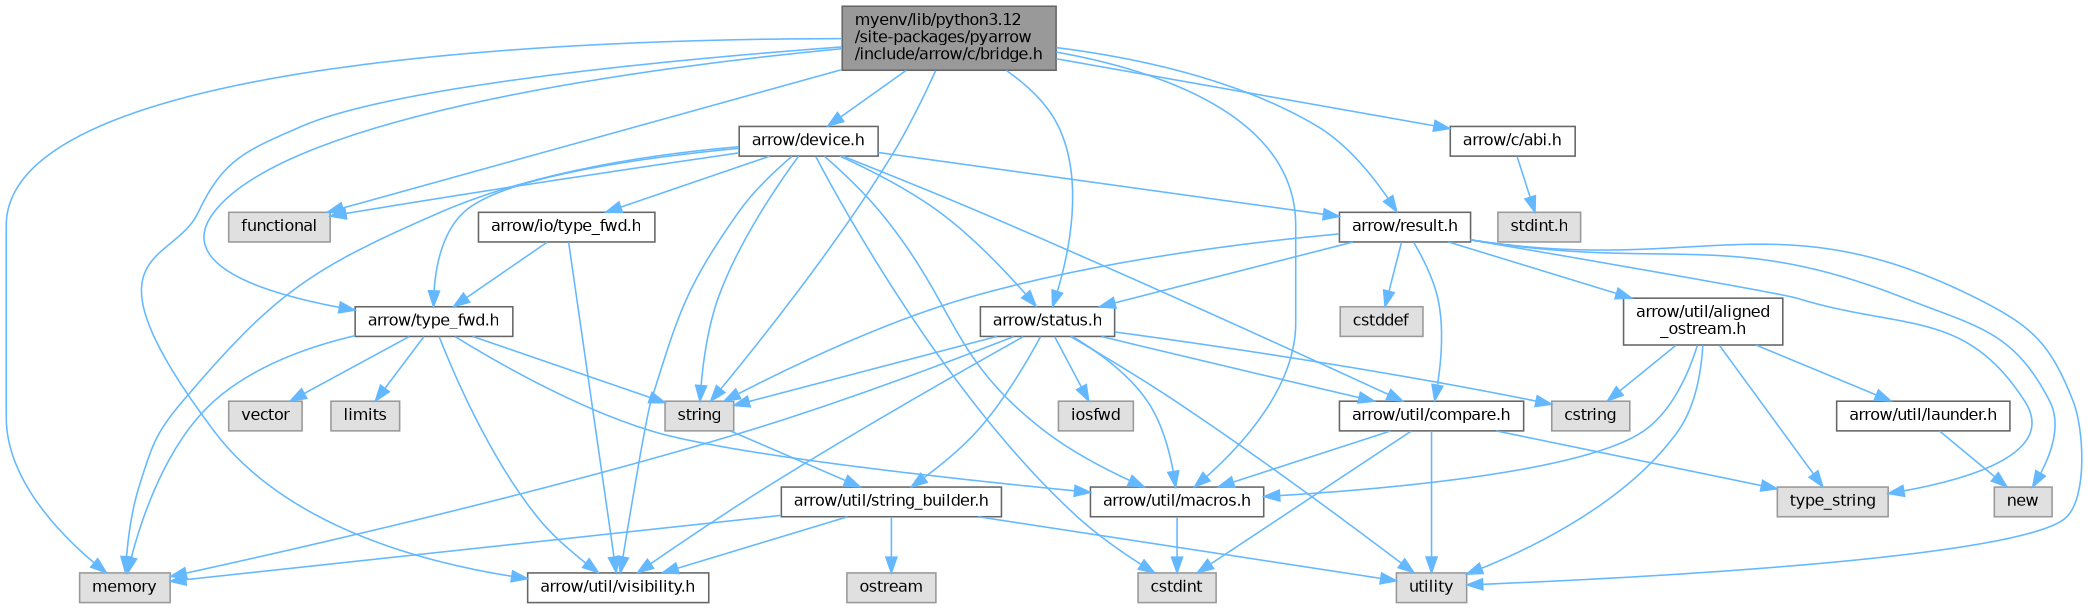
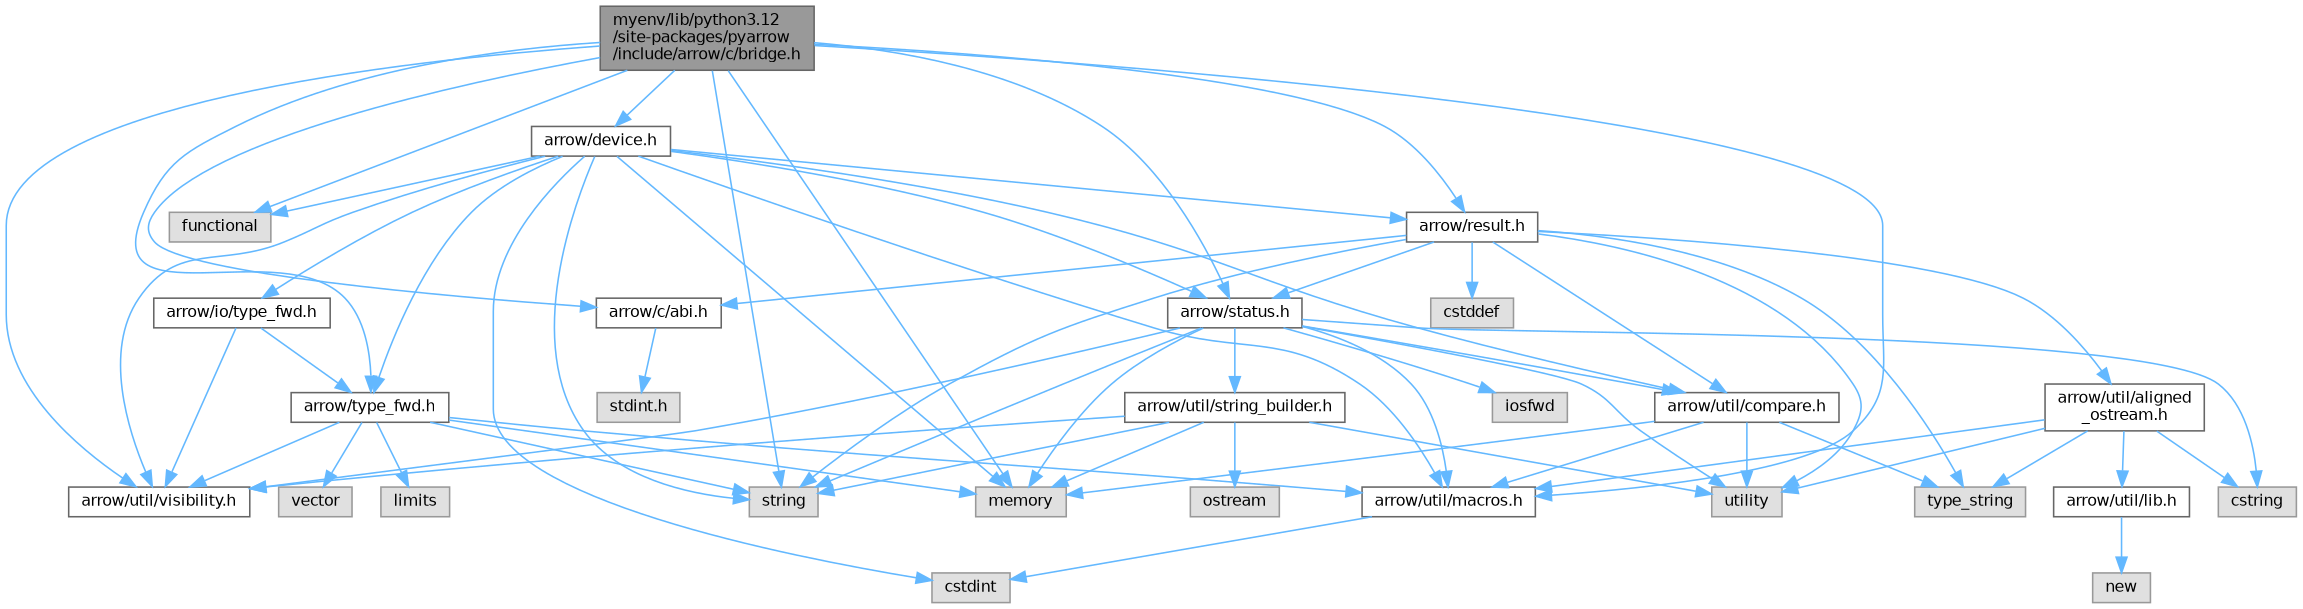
edge "arrow/result.h" -> "new": now "arrow/result.h" -> "arrow/c/abi.h"
node "arrow/util/launder.h": label "arrow/util/launder.h" -> "arrow/util/lib.h"
edge "string" -> "arrow/util/string_builder.h": reversed
edge "arrow/util/compare.h" -> "cstdint": now "arrow/util/compare.h" -> "memory"
